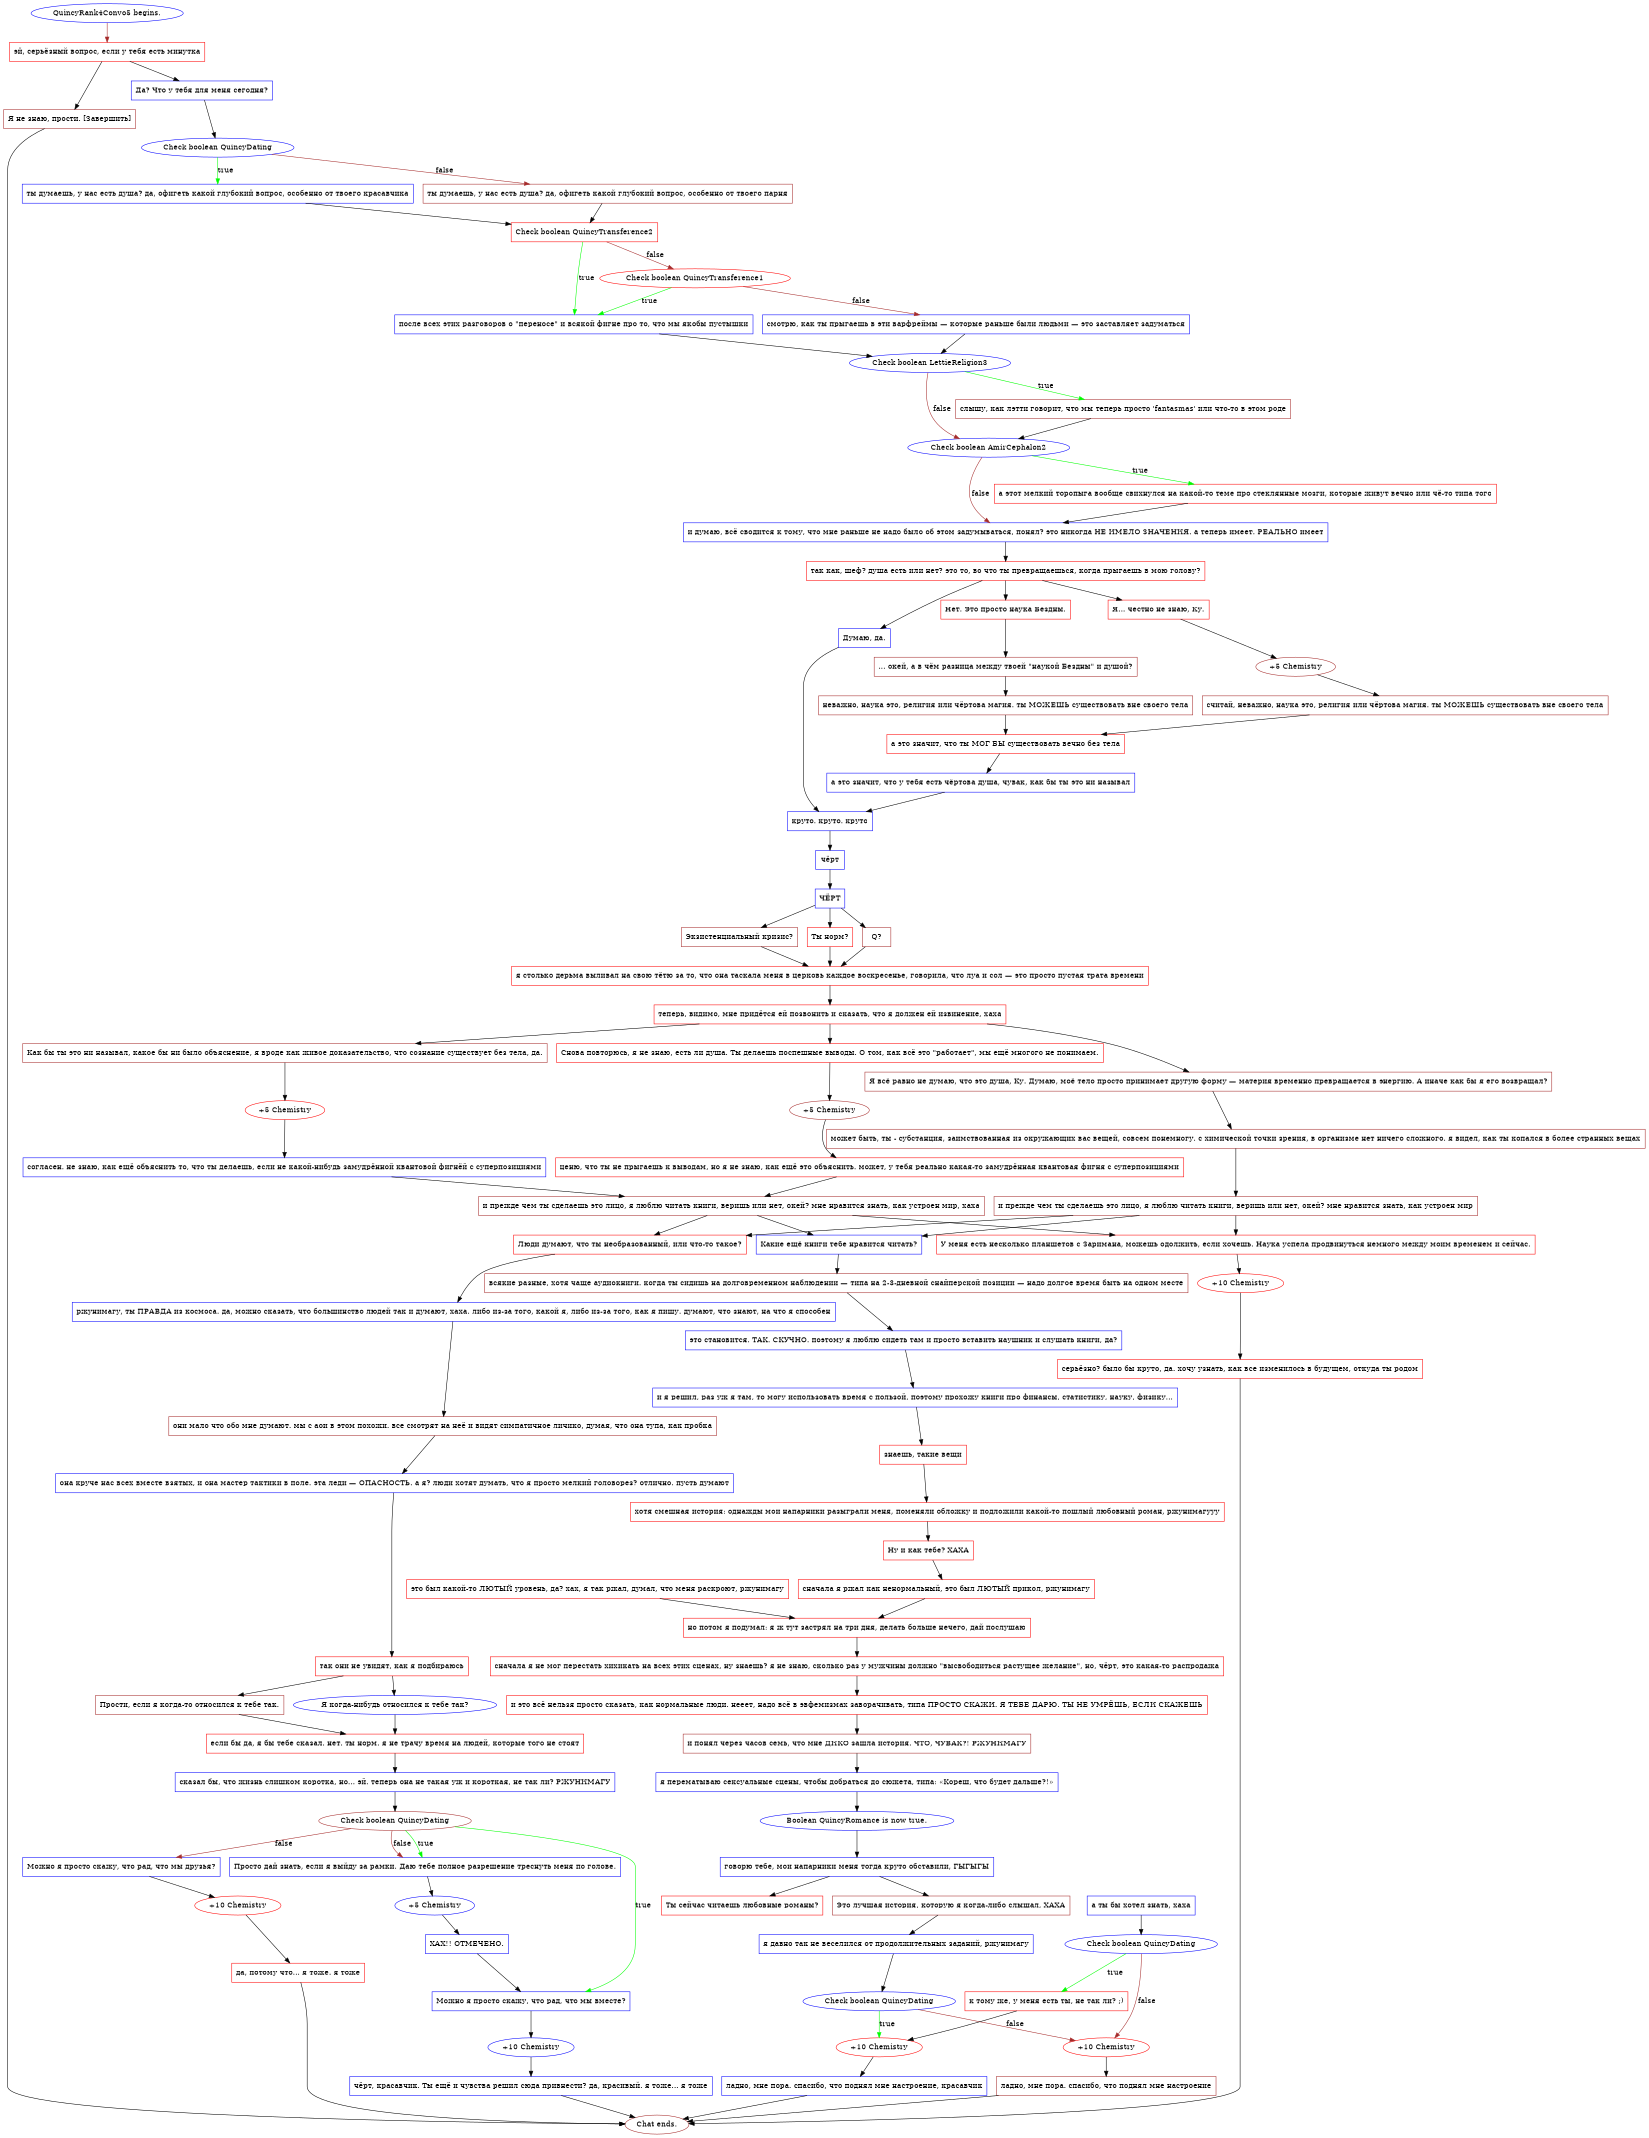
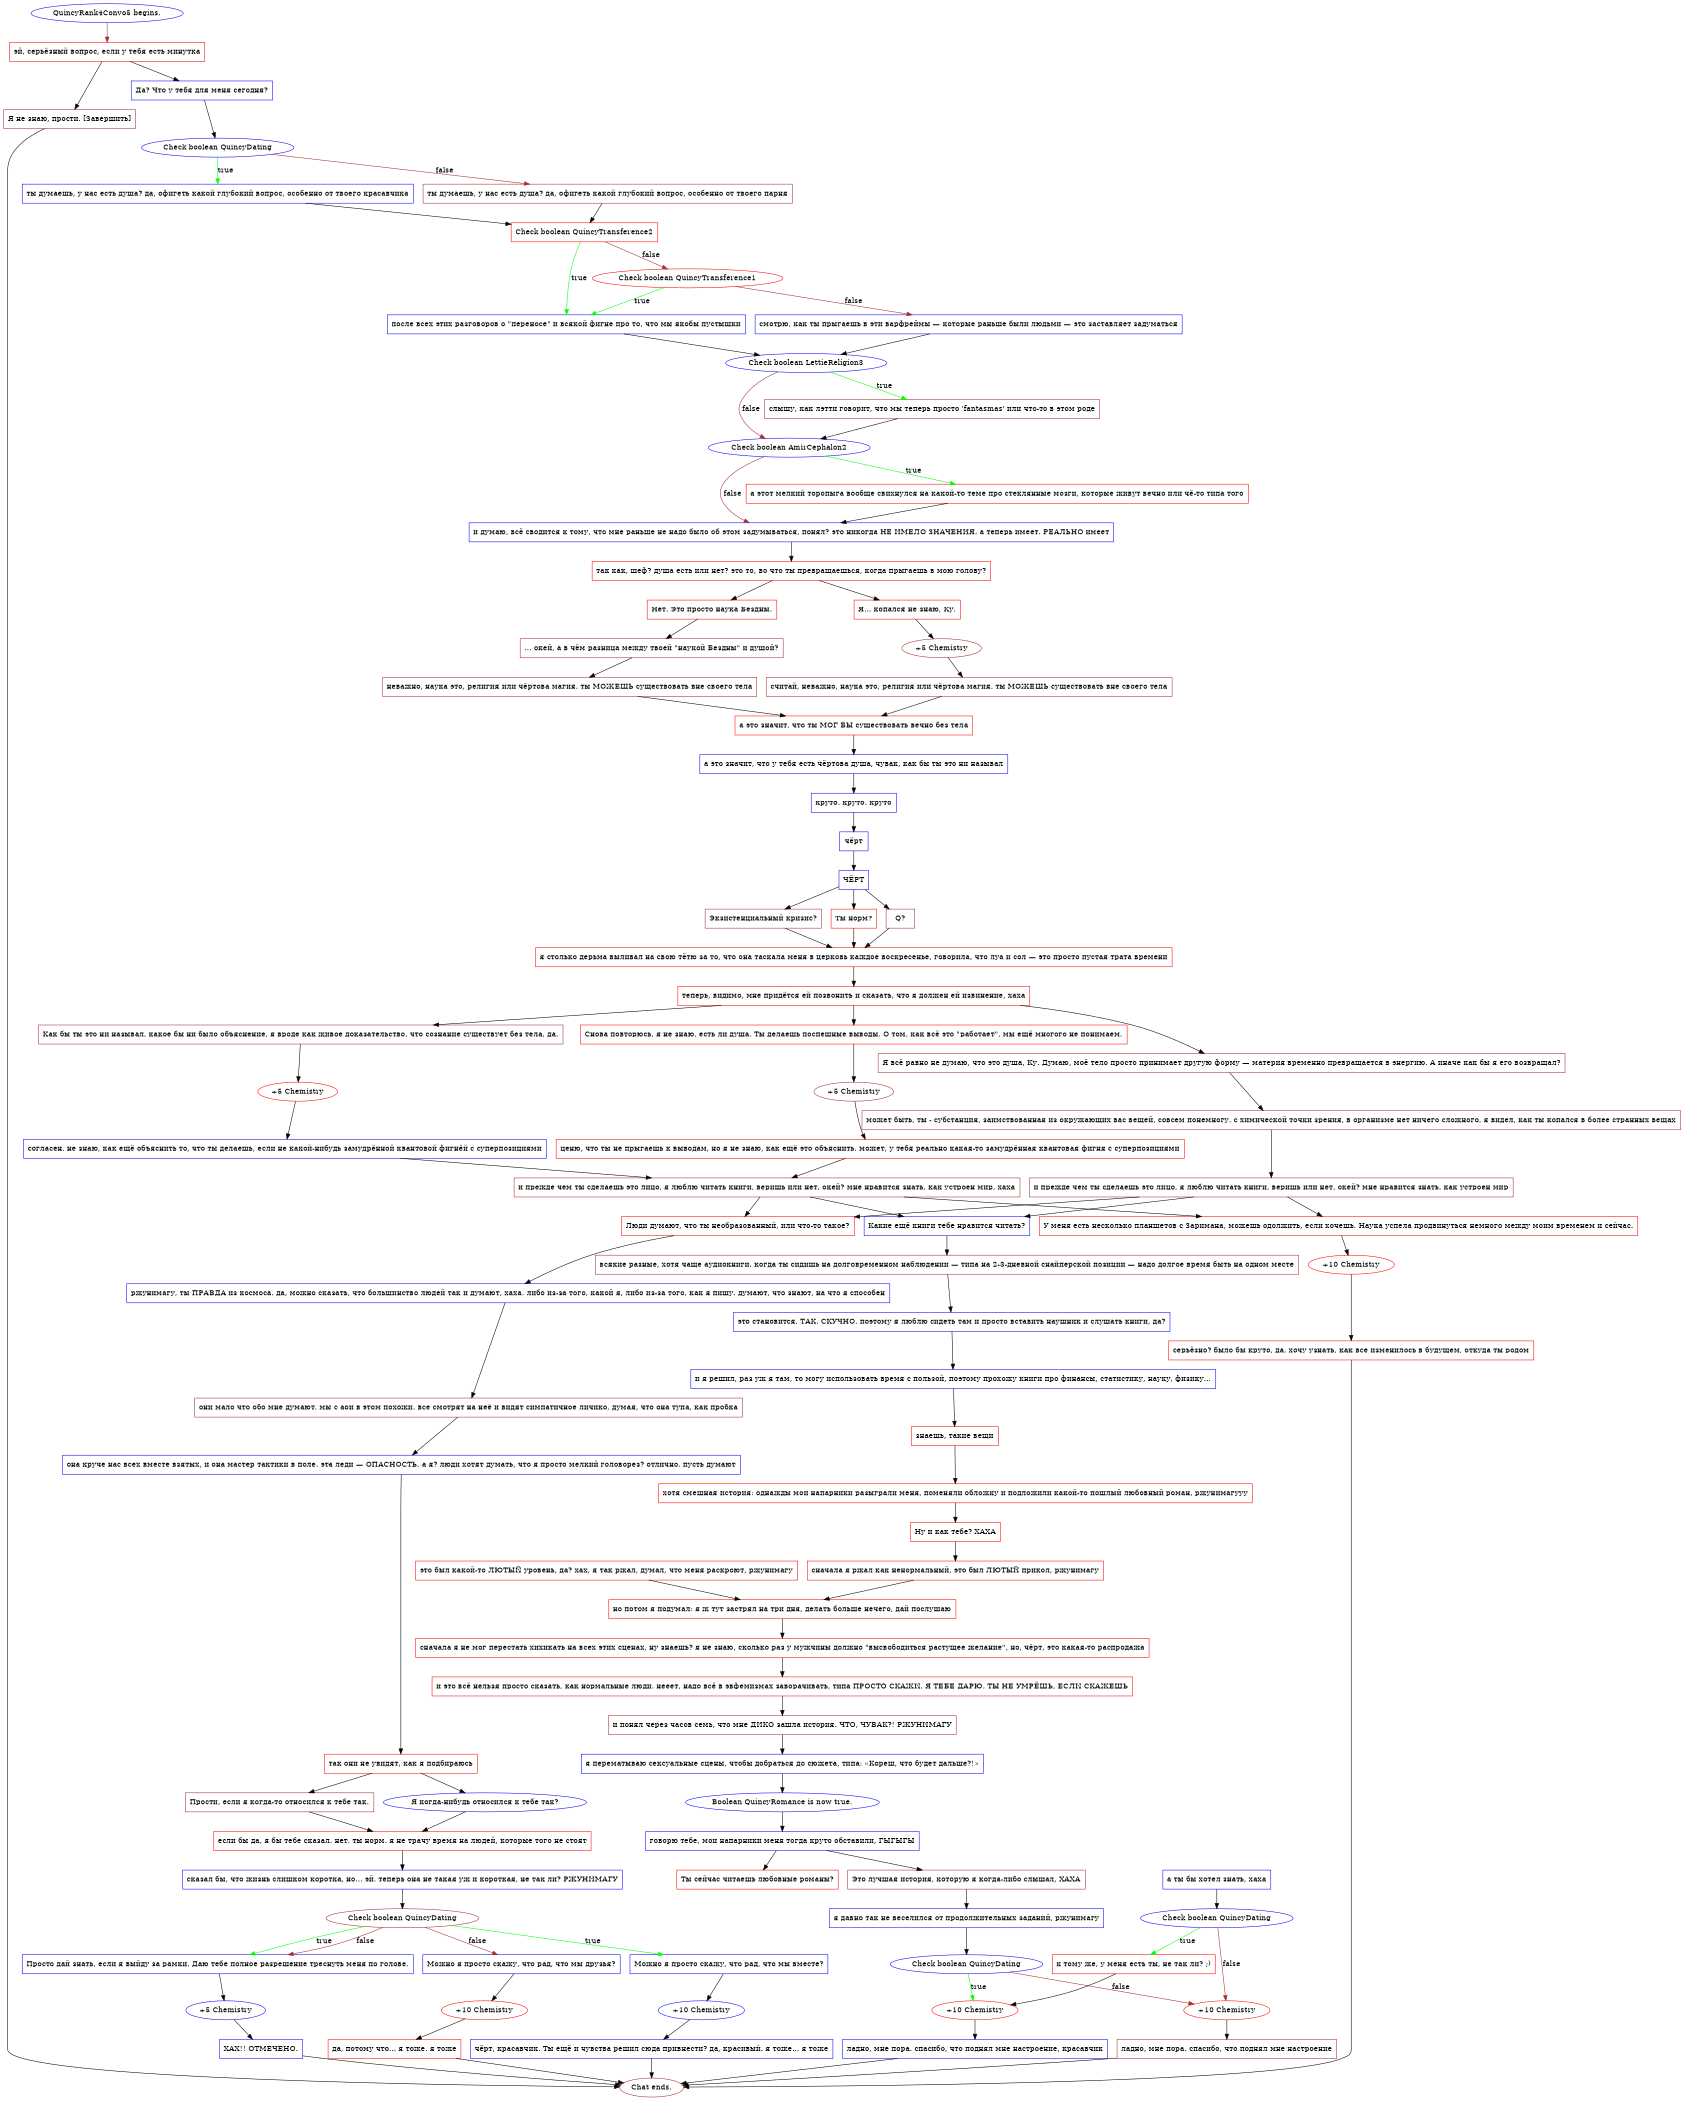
node "Я... честно не знаю, Ку.": label "Я... честно не знаю, Ку." -> "Я... копался не знаю, Ку."
node "Думаю, да.": removed
edge "ХАХ!! ОТМЕЧЕНО." -> "Можно я просто скажу, что рад, что мы вместе?": now "ХАХ!! ОТМЕЧЕНО." -> "Chat ends."
